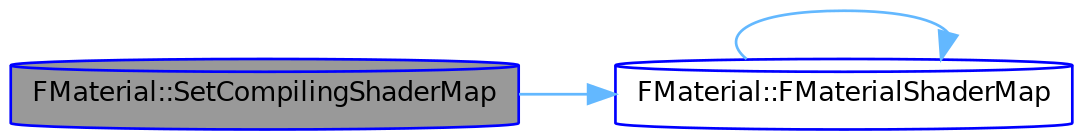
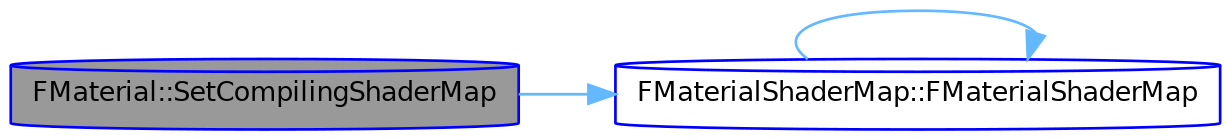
node "FMaterial::FMaterialShaderMap": label "FMaterial::FMaterialShaderMap" -> "FMaterialShaderMap::FMaterialShaderMap"
